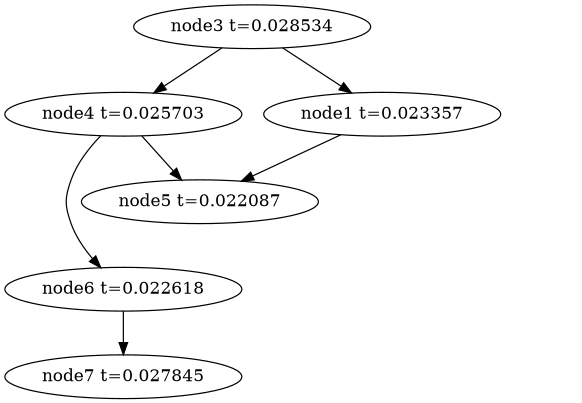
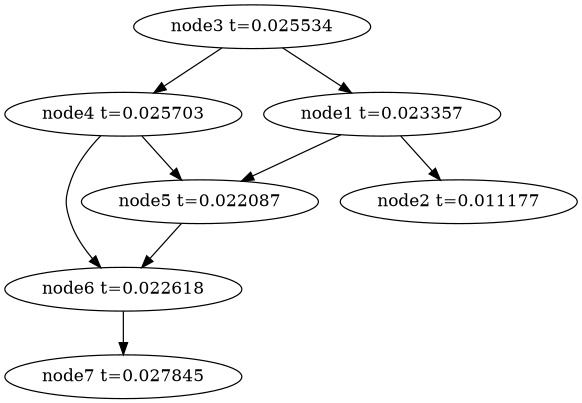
node "node3 t=0.028534": label "node3 t=0.028534" -> "node3 t=0.025534"
node "node2 t=0.011177": added
edge "node5 t=0.022087" -> "node6 t=0.022618": added
